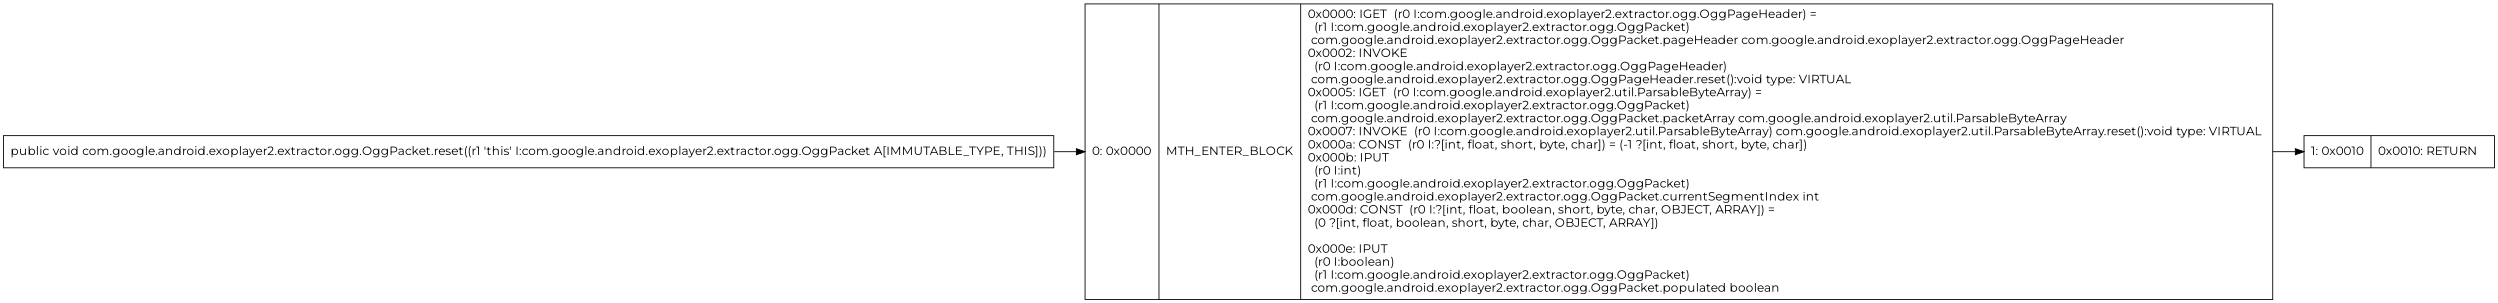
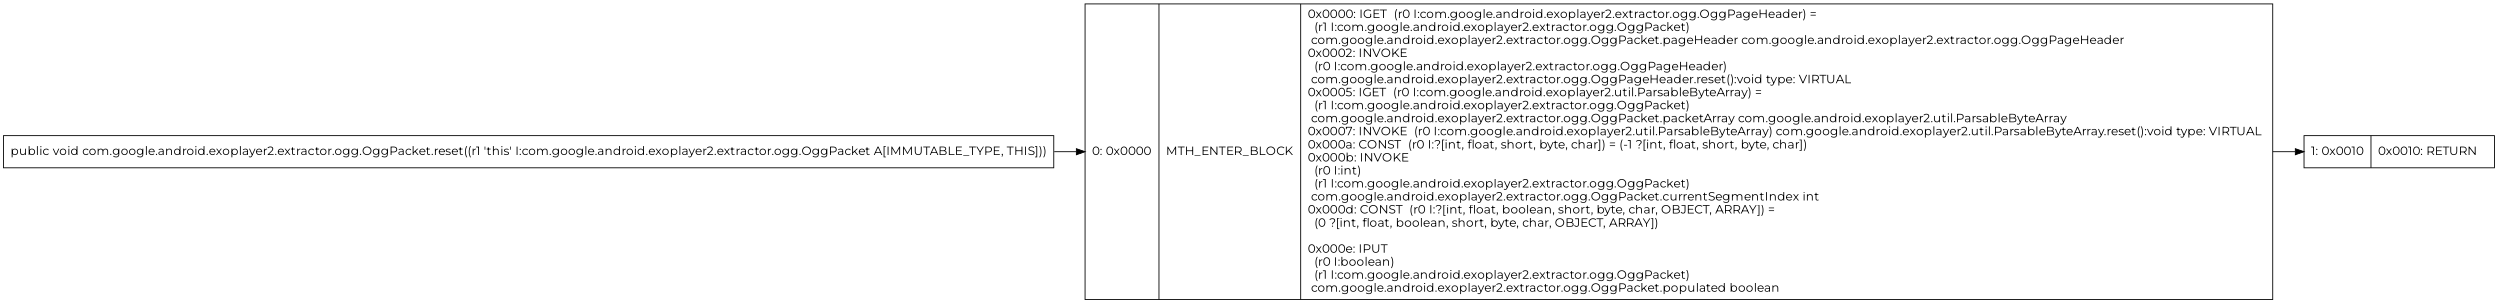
node "0: 0x0000": text "0x000b: IPUT" -> "0x000b: INVOKE"
